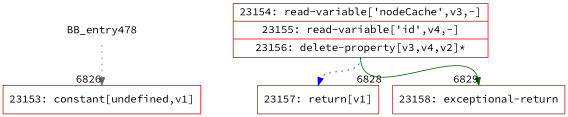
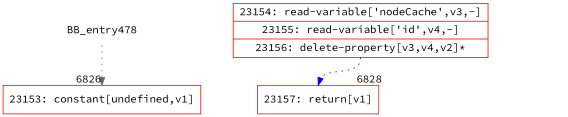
node "23158: exceptional-return": removed
